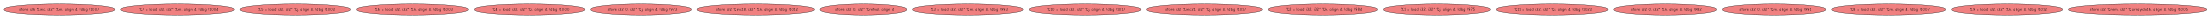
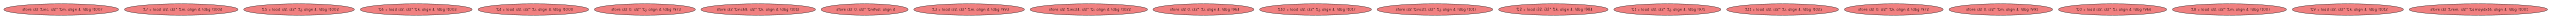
node "store i36 %inc, i32* %m, align 4, !dbg !1007": label "store i36 %inc, i32* %m, align 4, !dbg !1007" -> "store i32 %inc, i32* %m, align 4, !dbg !1007"
node "store i32 %inc18, i32* %k, align 4, !dbg !1012": label "store i32 %inc18, i32* %k, align 4, !dbg !1012" -> "store i32 %inc68, i32* %k, align 4, !dbg !1012"
node "store i32 %inc24, i32* %i, align 4, !dbg !1022": added
node "store i32 0, i32* %i, align 4, !dbg !964": added
node "store i32 0, i32* %k, align 4, !dbg !982": label "store i32 0, i32* %k, align 4, !dbg !982" -> "store i32 0, i32* %k, align 4, !dbg !972"
node "%0 = load i32, i32* %i, align 4, !dbg !966": added
